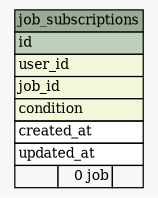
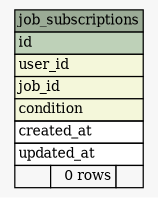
node "job_subscriptions": text "0 job" -> "0 rows"
